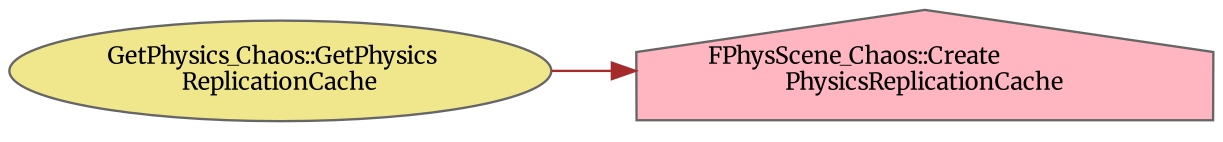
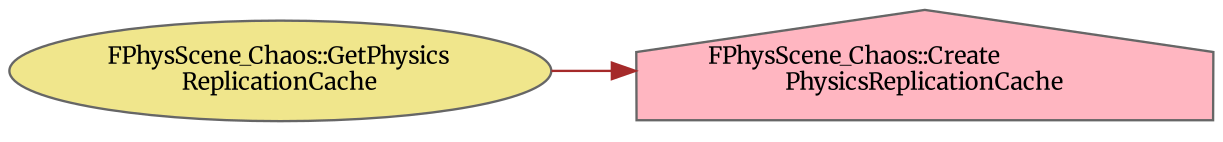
node "GetPhysics_Chaos::GetPhysics ReplicationCache": label "GetPhysics_Chaos::GetPhysics ReplicationCache" -> "FPhysScene_Chaos::GetPhysics ReplicationCache"
